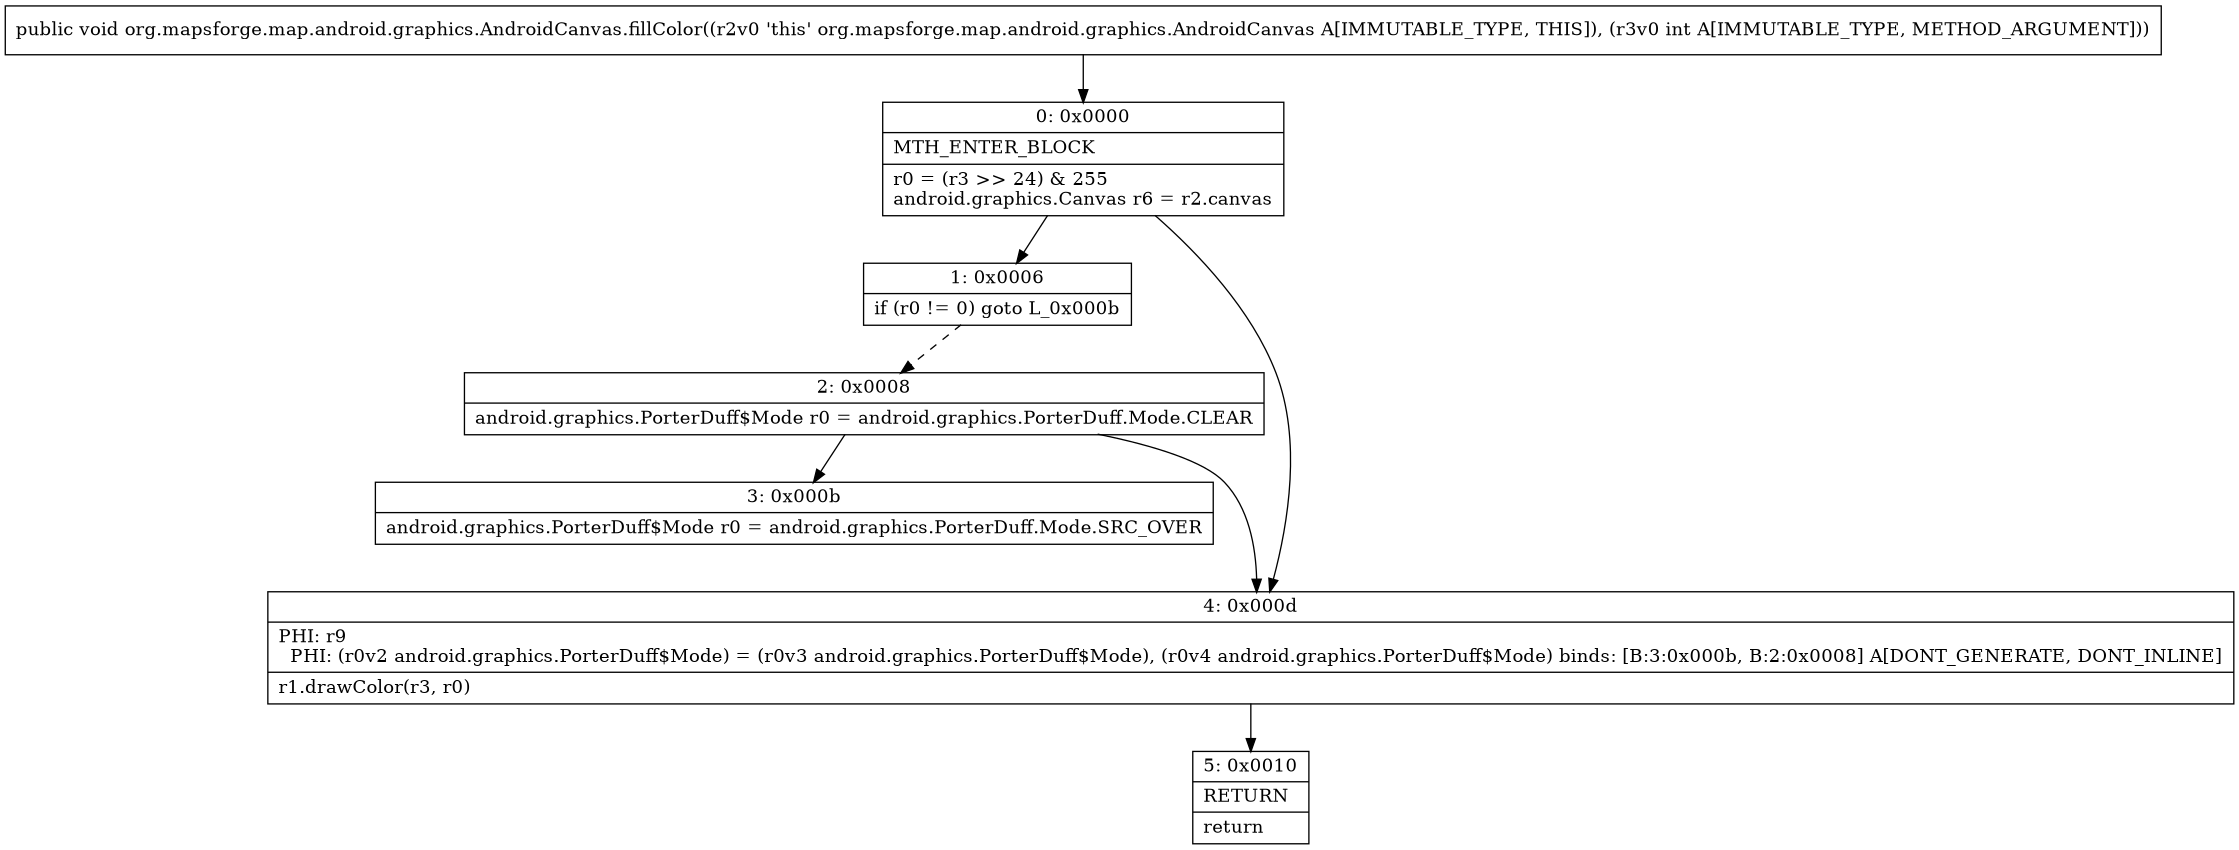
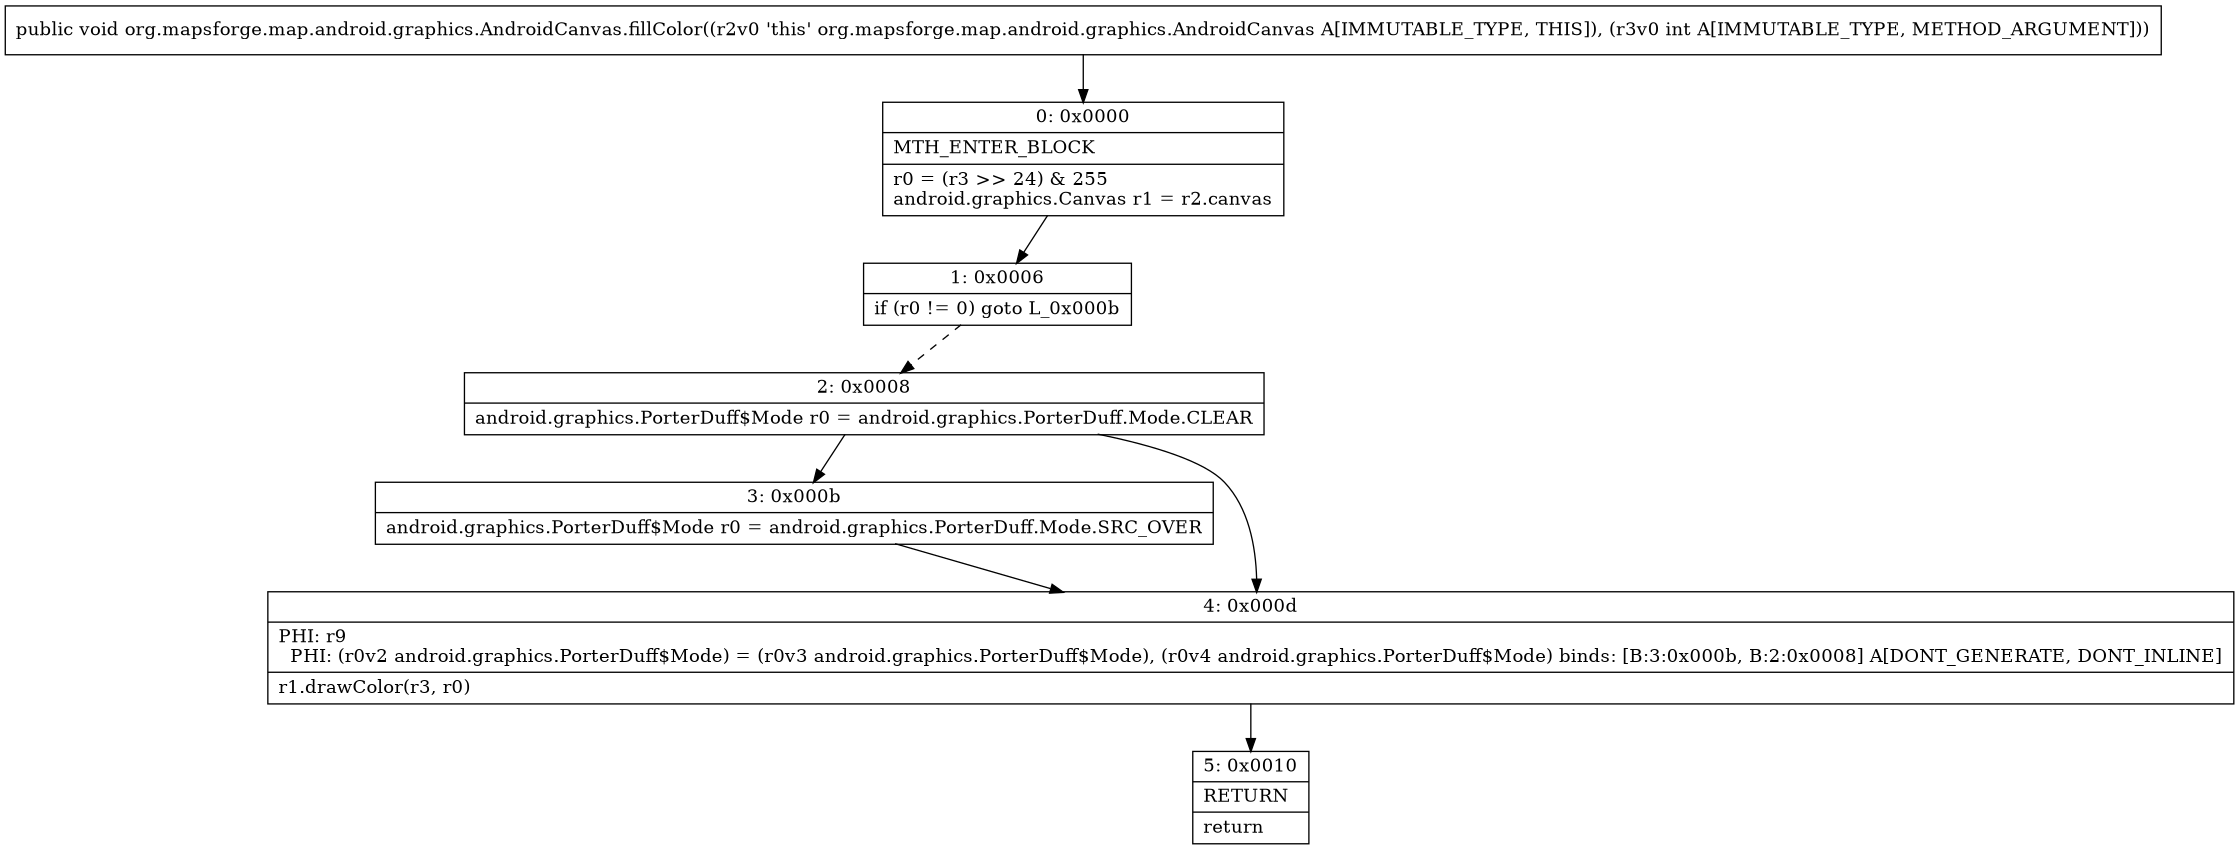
node "0: 0x0000": text "android.graphics.Canvas r6 = r2.canvas" -> "android.graphics.Canvas r1 = r2.canvas"
edge "0: 0x0000" -> "4: 0x000d": now "3: 0x000b" -> "4: 0x000d"
